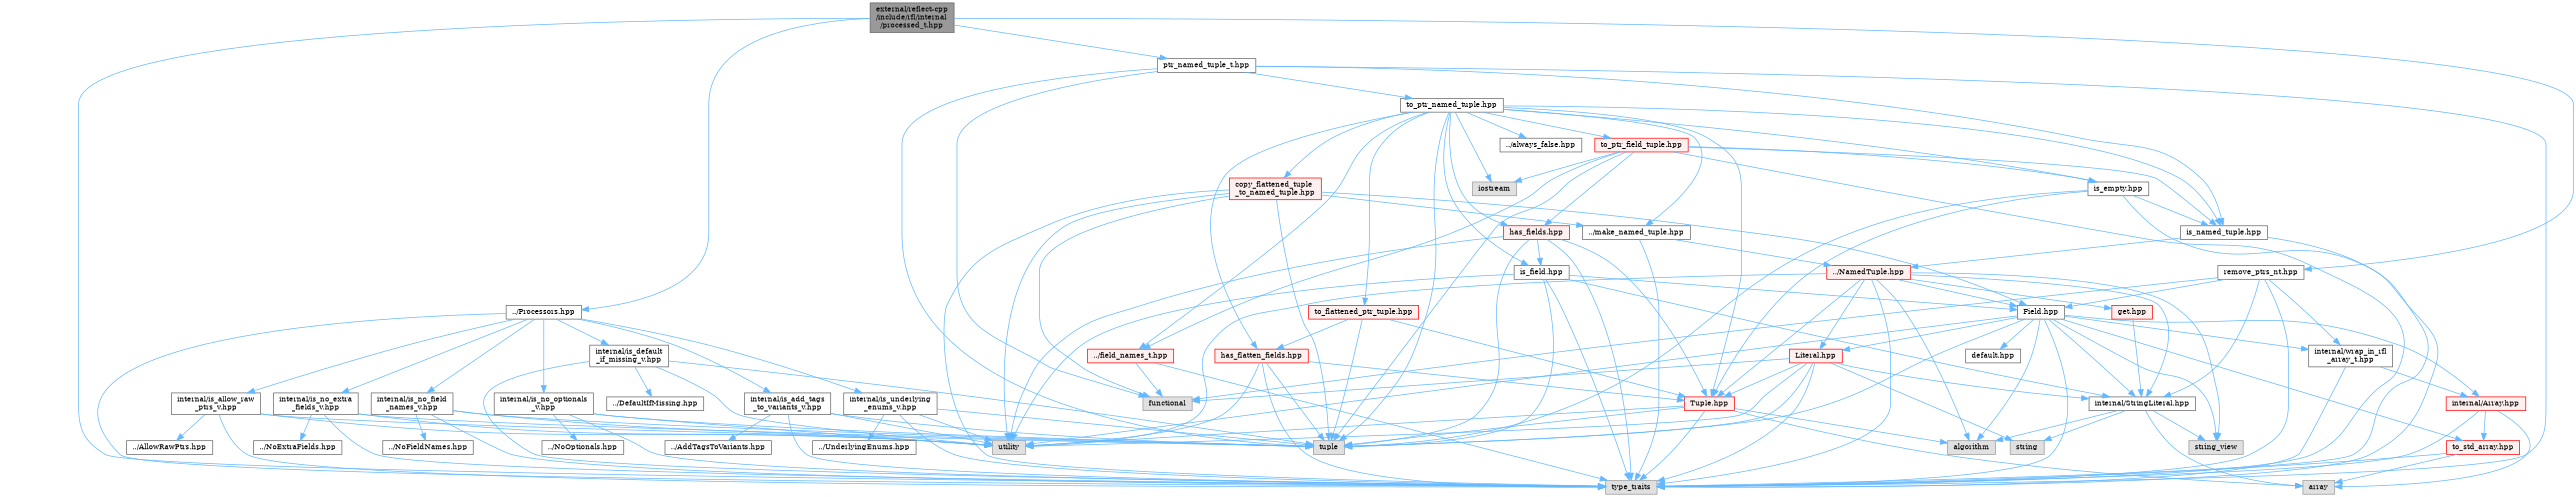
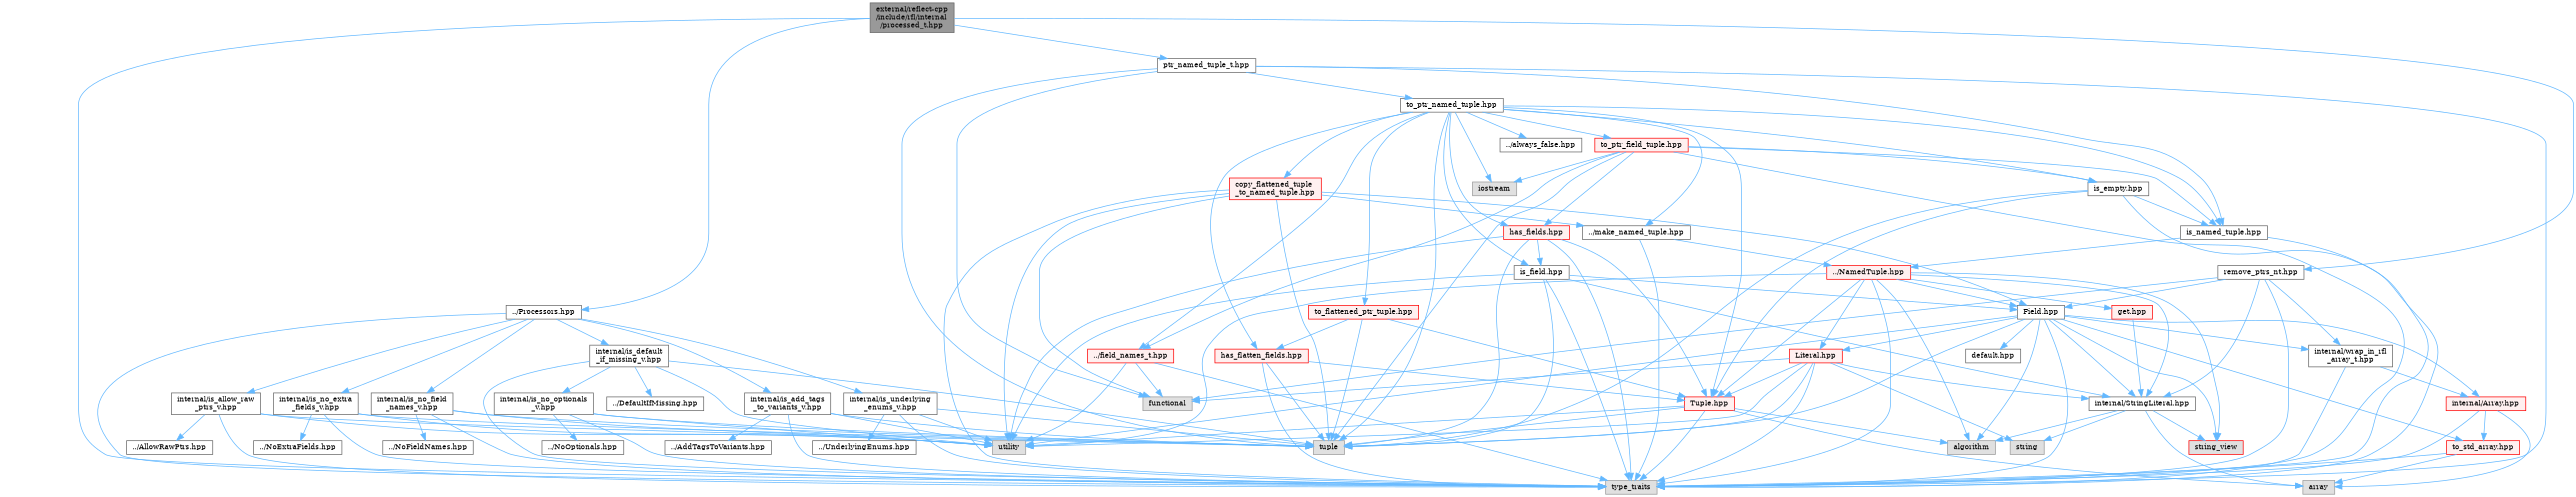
edge "../Processors.hpp" -> "internal/is_no_optionals _v.hpp": now "internal/is_default _if_missing_v.hpp" -> "internal/is_no_optionals _v.hpp"
edge "has_flatten_fields.hpp" -> "utility": now "../field_names_t.hpp" -> "utility"
node "string_view": color grey60 -> red
